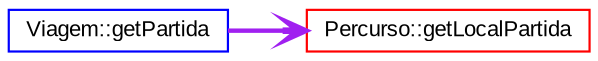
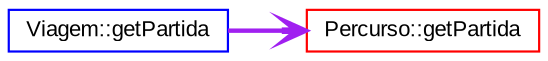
node "Percurso::getLocalPartida": label "Percurso::getLocalPartida" -> "Percurso::getPartida"
